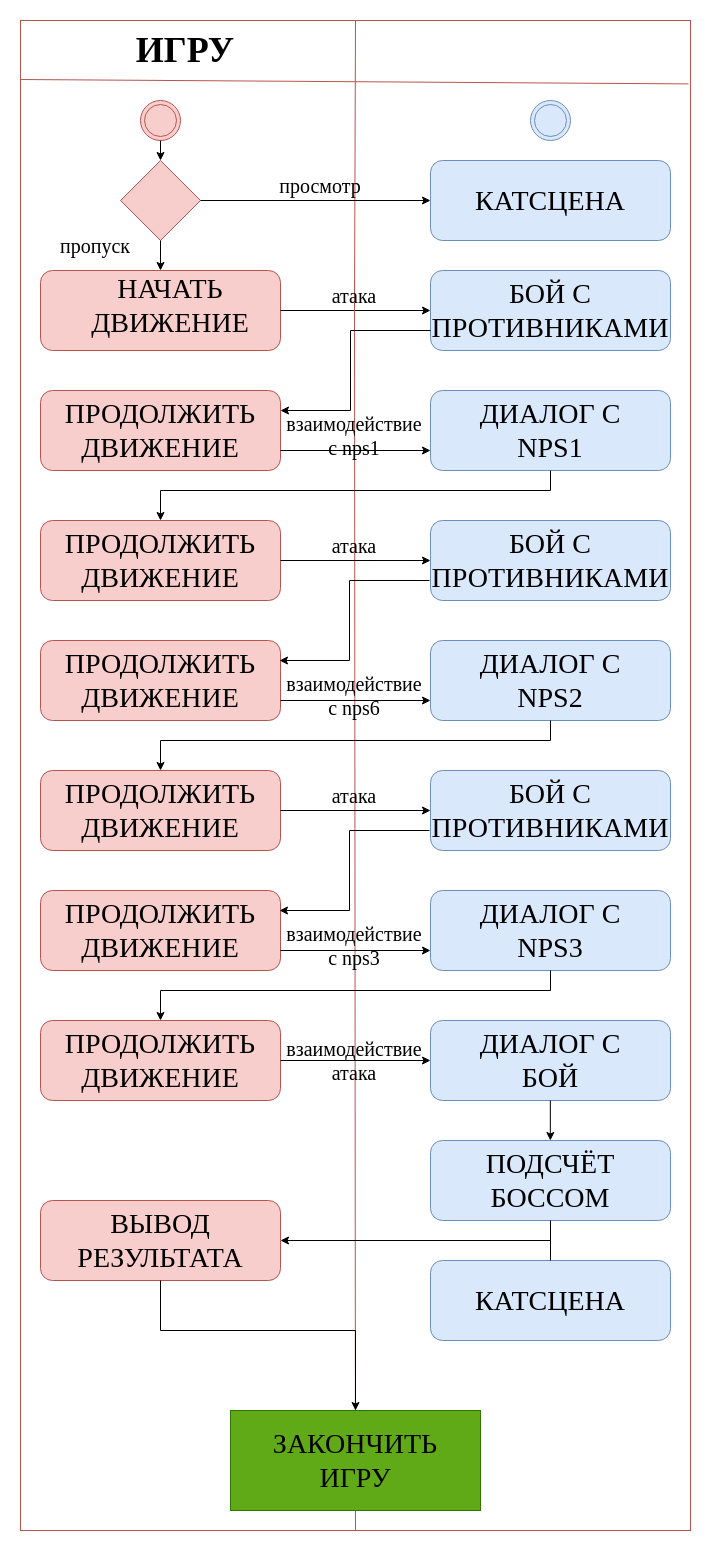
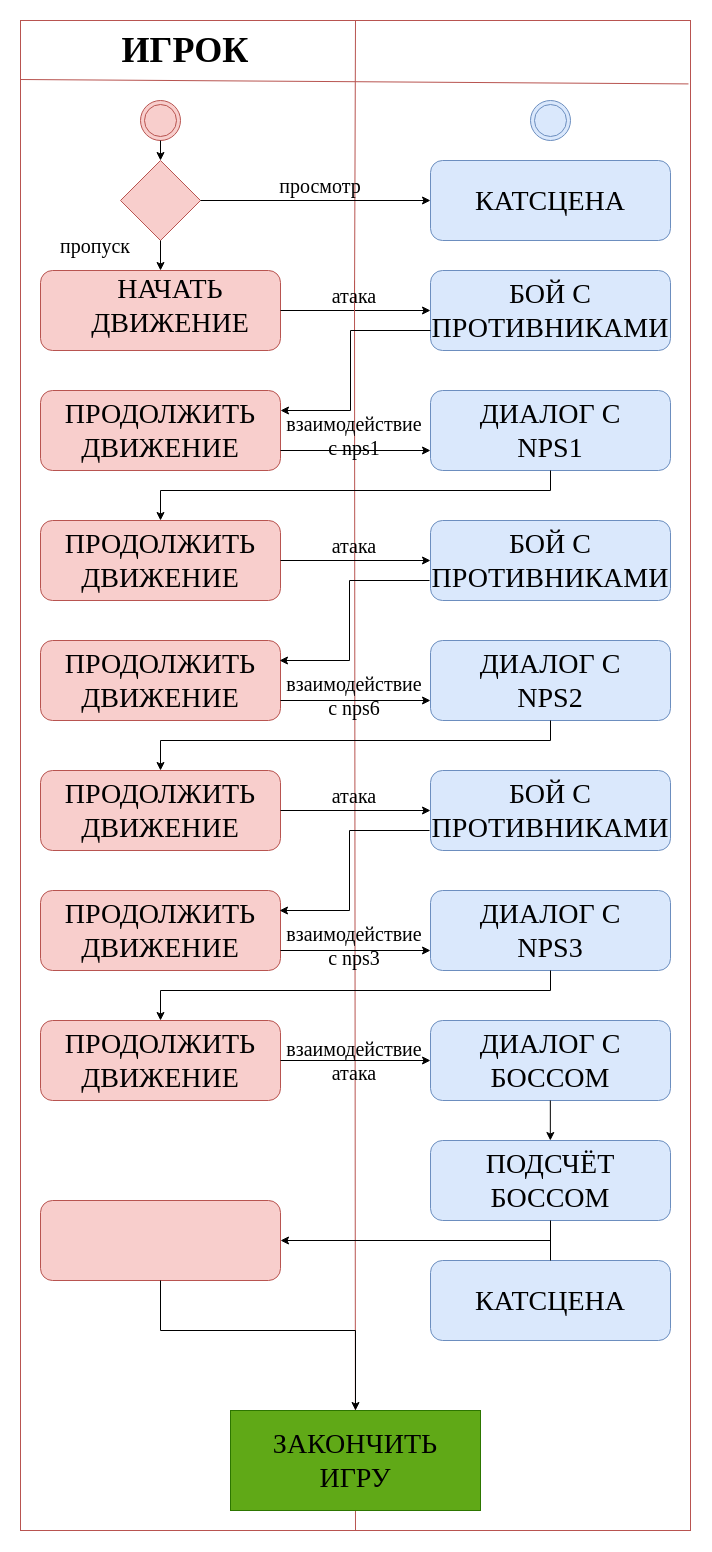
node "ИГРУ": label "ИГРУ" -> "ИГРОК"
node "ДИАЛОГ С БОЙ": label "ДИАЛОГ С БОЙ" -> "ДИАЛОГ С БОССОМ"
node "ВЫВОД РЕЗУЛЬТАТА": removed
